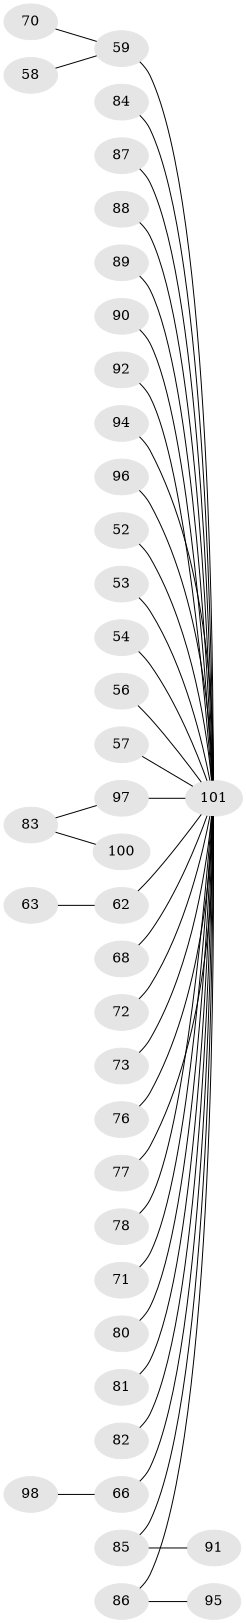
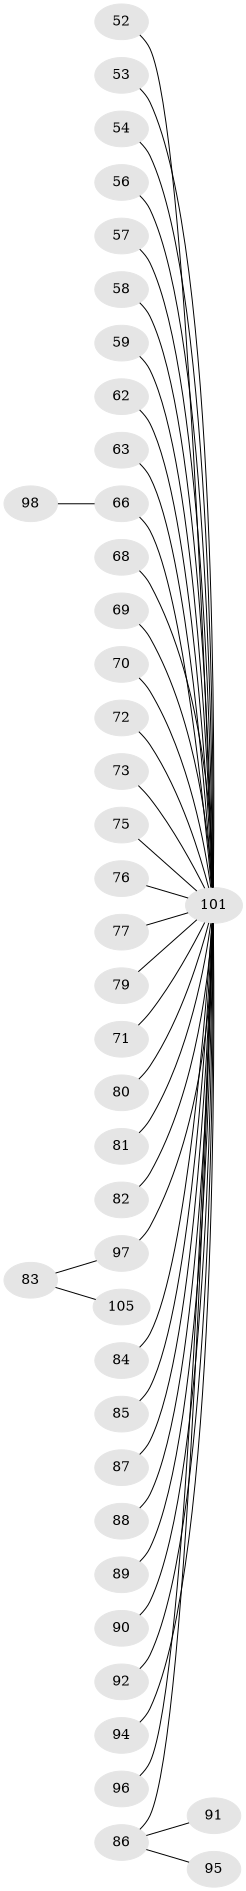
edge "70" -- "59": now "70" -- "101"
edge "59" -- "58": now "101" -- "58"
node "69": added
node "75": added
node "100": label "100" -> "105"
edge "63" -- "62": now "63" -- "101"
node "78": label "78" -> "79"
edge "85" -- "91": now "86" -- "91"
